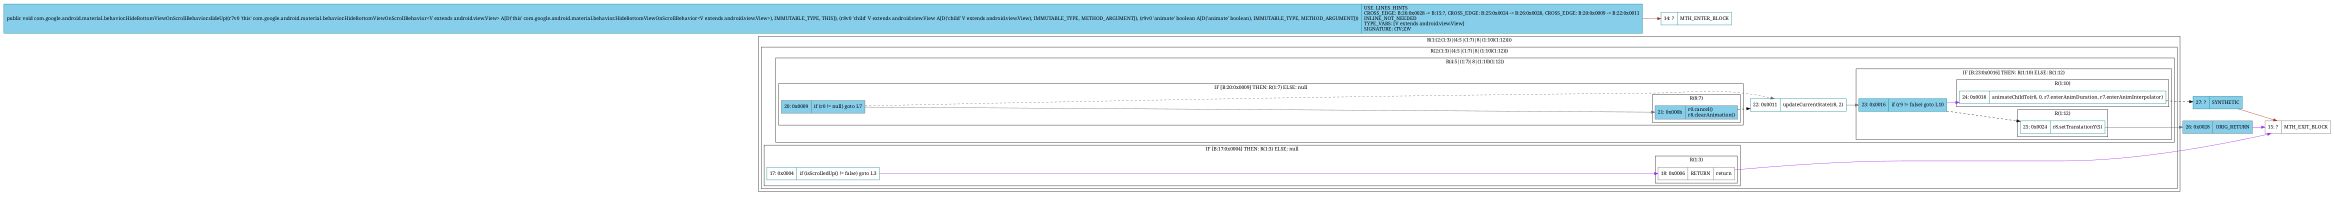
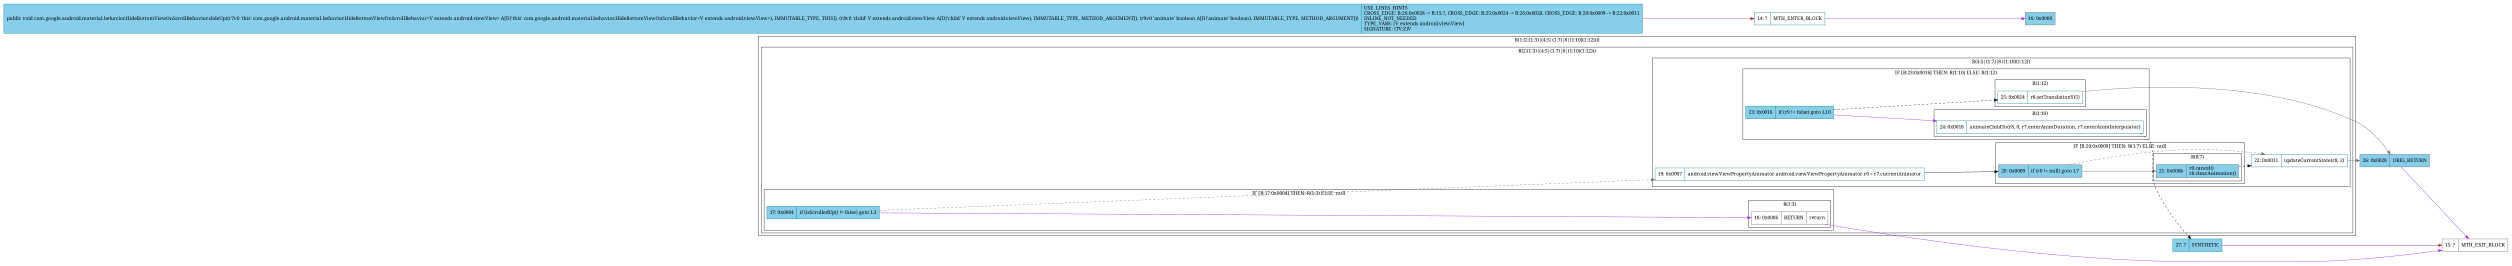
node "16: 0x0000": added
edge "22: 0x0011" -> "23: 0x0016": now "22: 0x0011" -> "26: 0x0028"
node "17: 0x0004": fillcolor white -> skyblue
node "19: 0x0007": added
